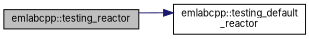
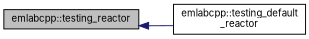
edge "emlabcpp::testing_reactor" -> "emlabcpp::testing_default _reactor": reversed
